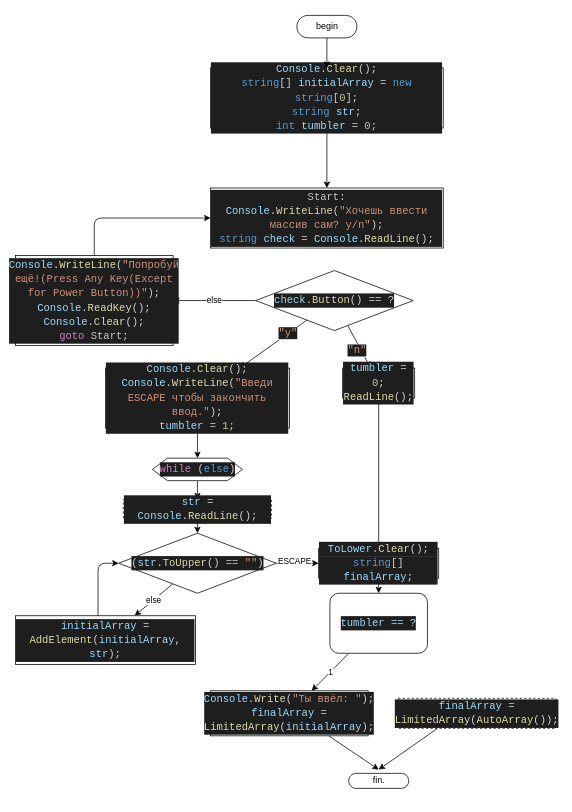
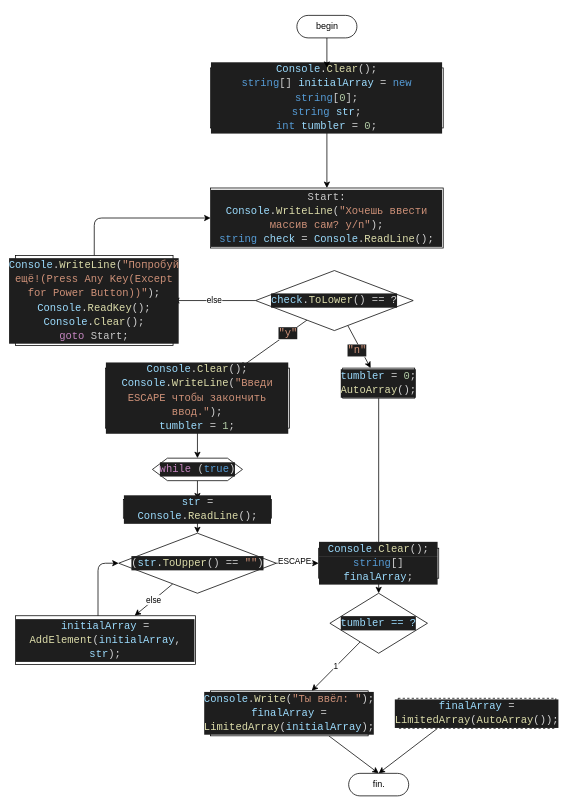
node "check.Button() == ?": label "check.Button() == ?" -> "check.ToLower() == ?"
node "tumbler = 0; ReadLine();": label "tumbler = 0; ReadLine();" -> "tumbler = 0; AutoArray();"
node "while (else)": label "while (else)" -> "while (true)"
node "str = Console.ReadLine();": style dashed -> solid
node "ToLower.Clear(); string[] finalArray;": label "ToLower.Clear(); string[] finalArray;" -> "Console.Clear(); string[] finalArray;"
node "tumbler == ?": shape rounded rectangle -> diamond
node "fin.": size 60x15 -> 60x23
